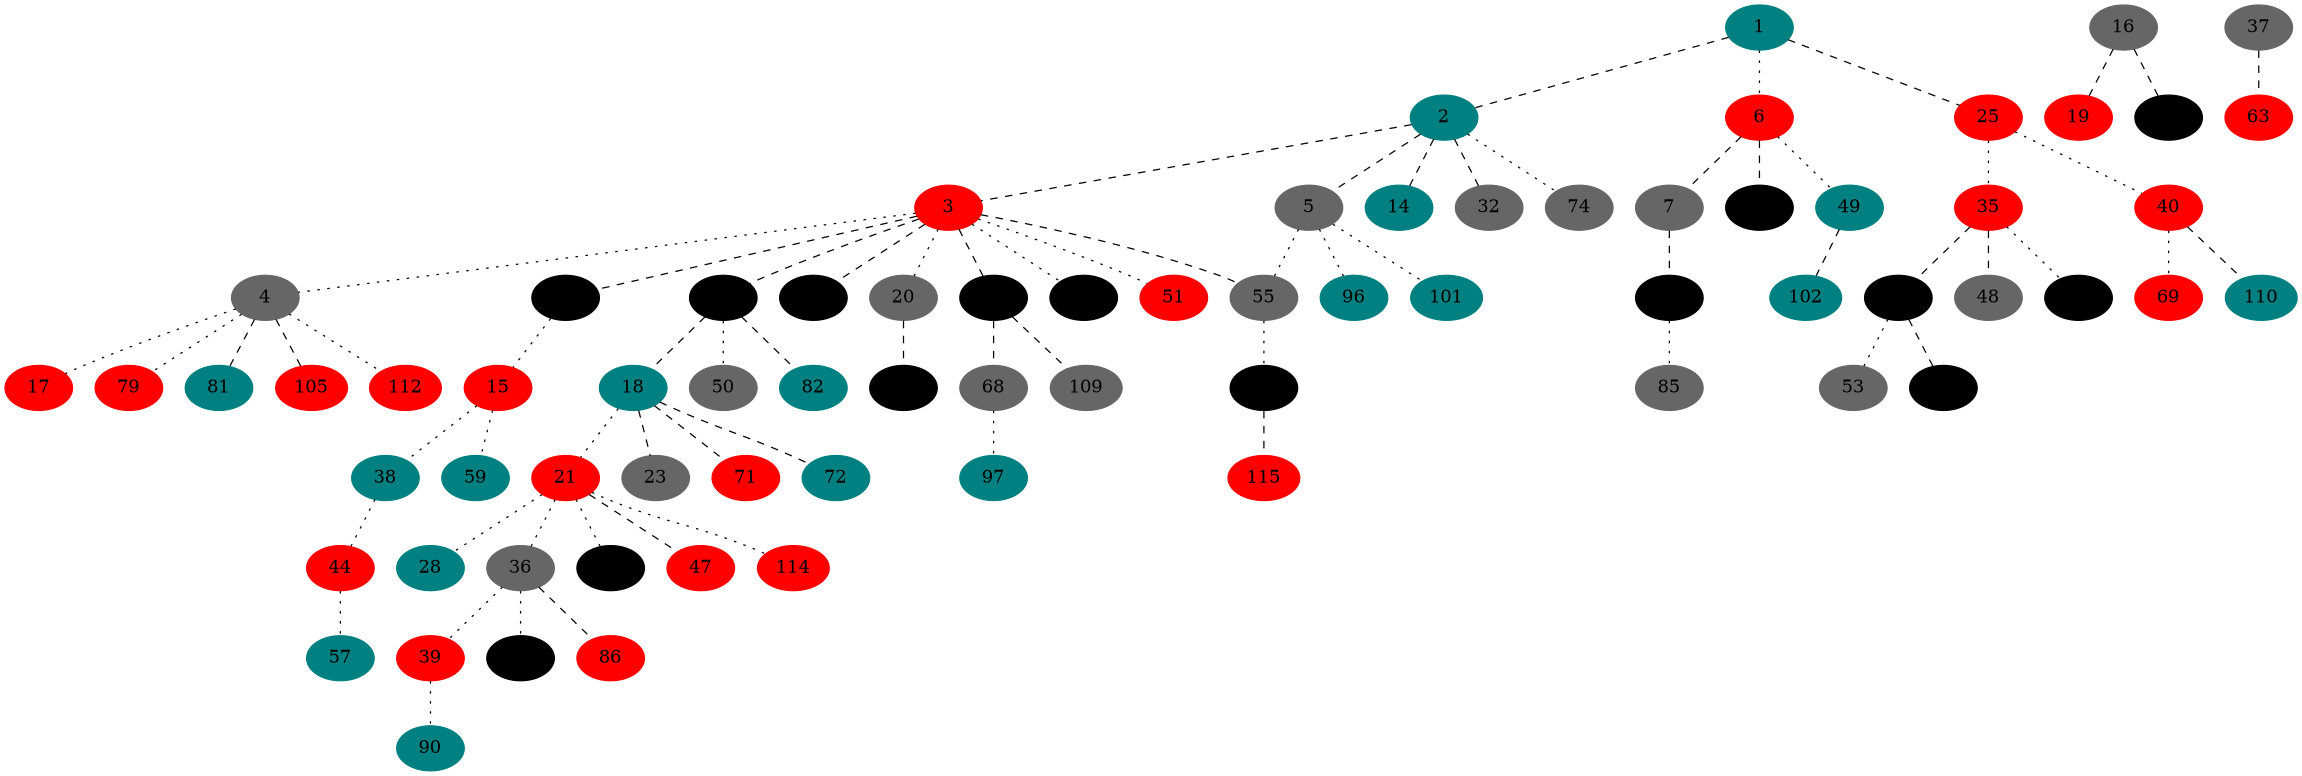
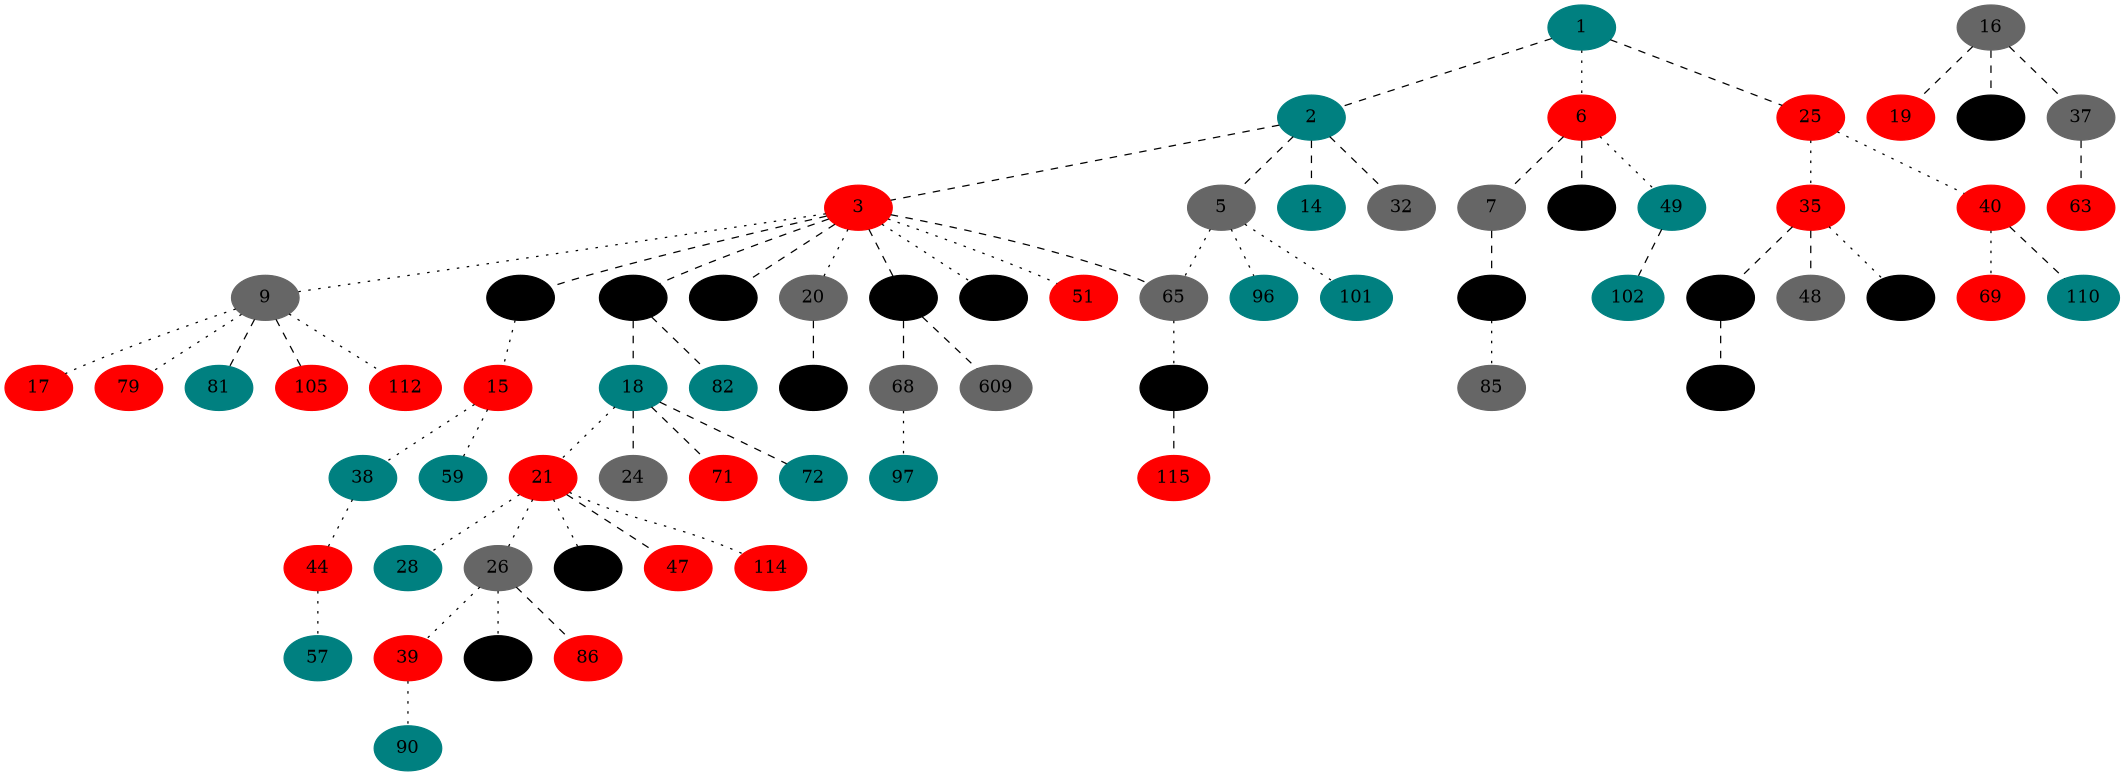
edge "16" -- "37": added
node "74": removed
node "4": label "4" -> "9"
node "55": label "55" -> "65"
node "50": removed
node "109": label "109" -> "609"
node "53": removed
node "23": label "23" -> "24"
node "36": label "36" -> "26"
